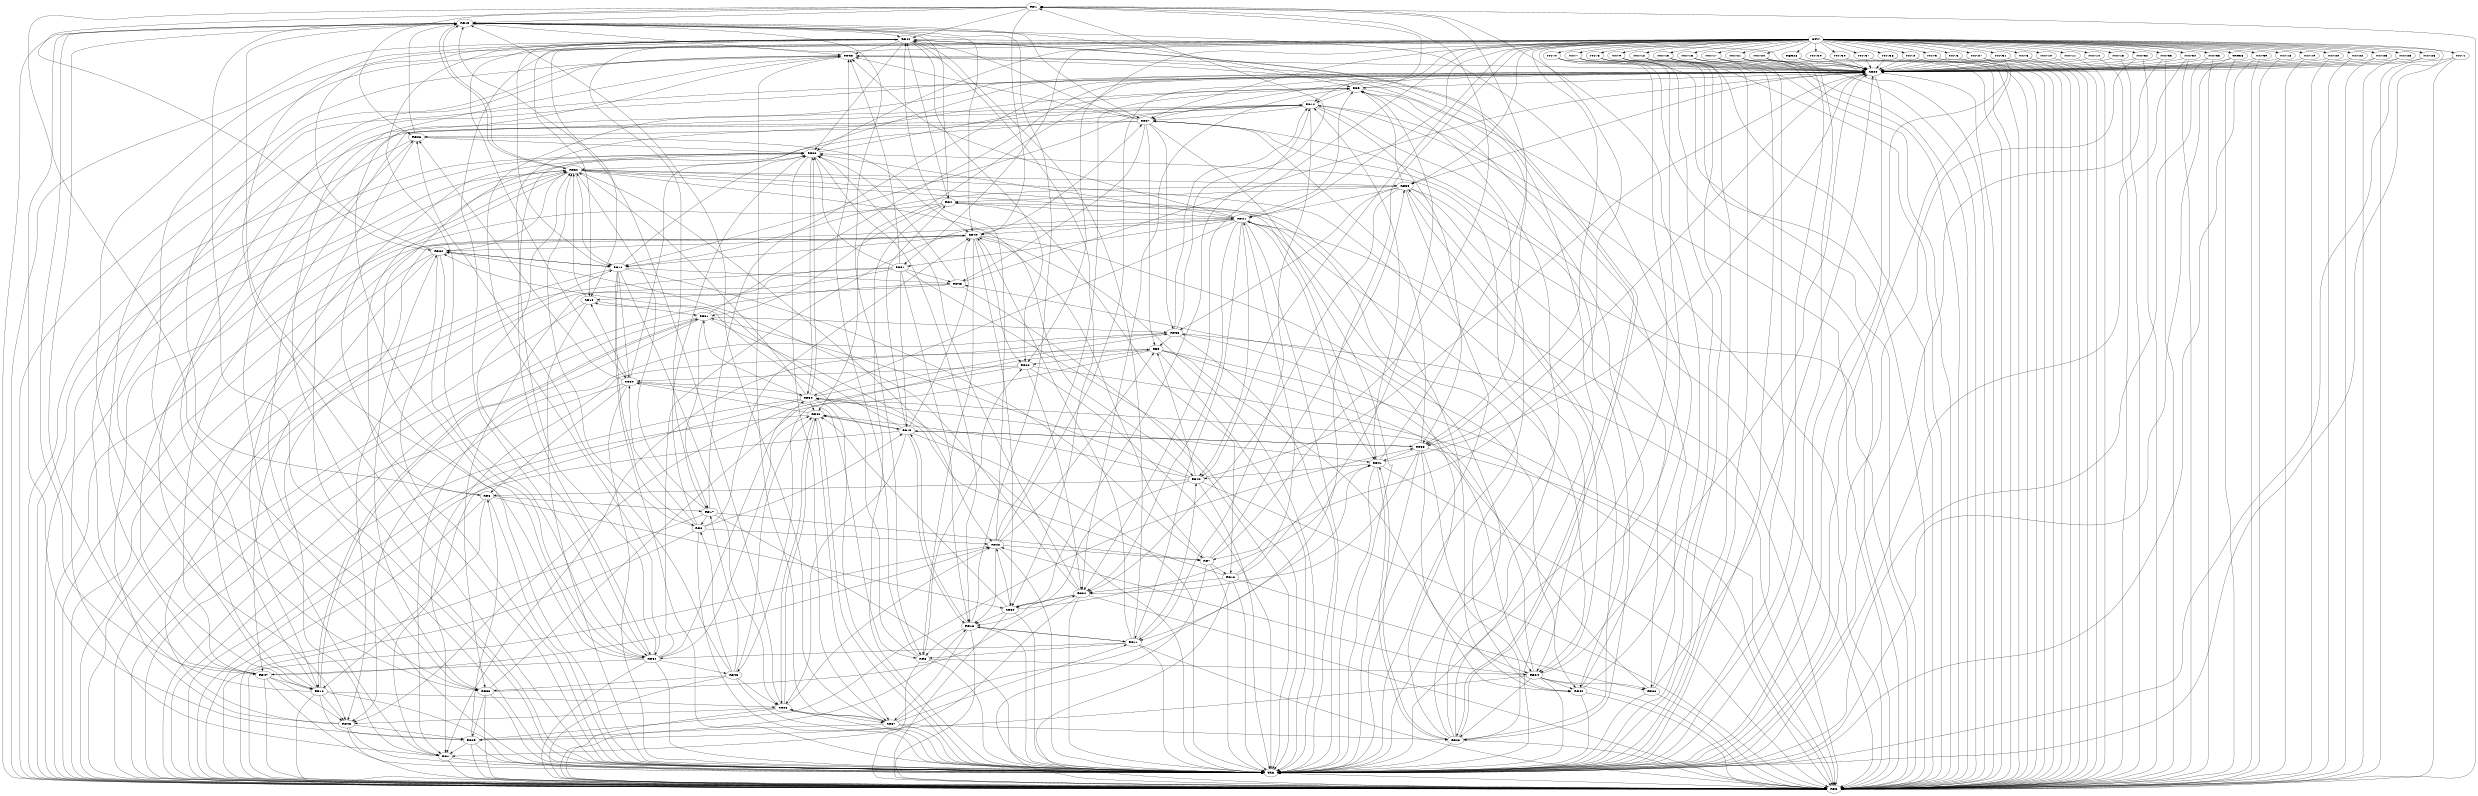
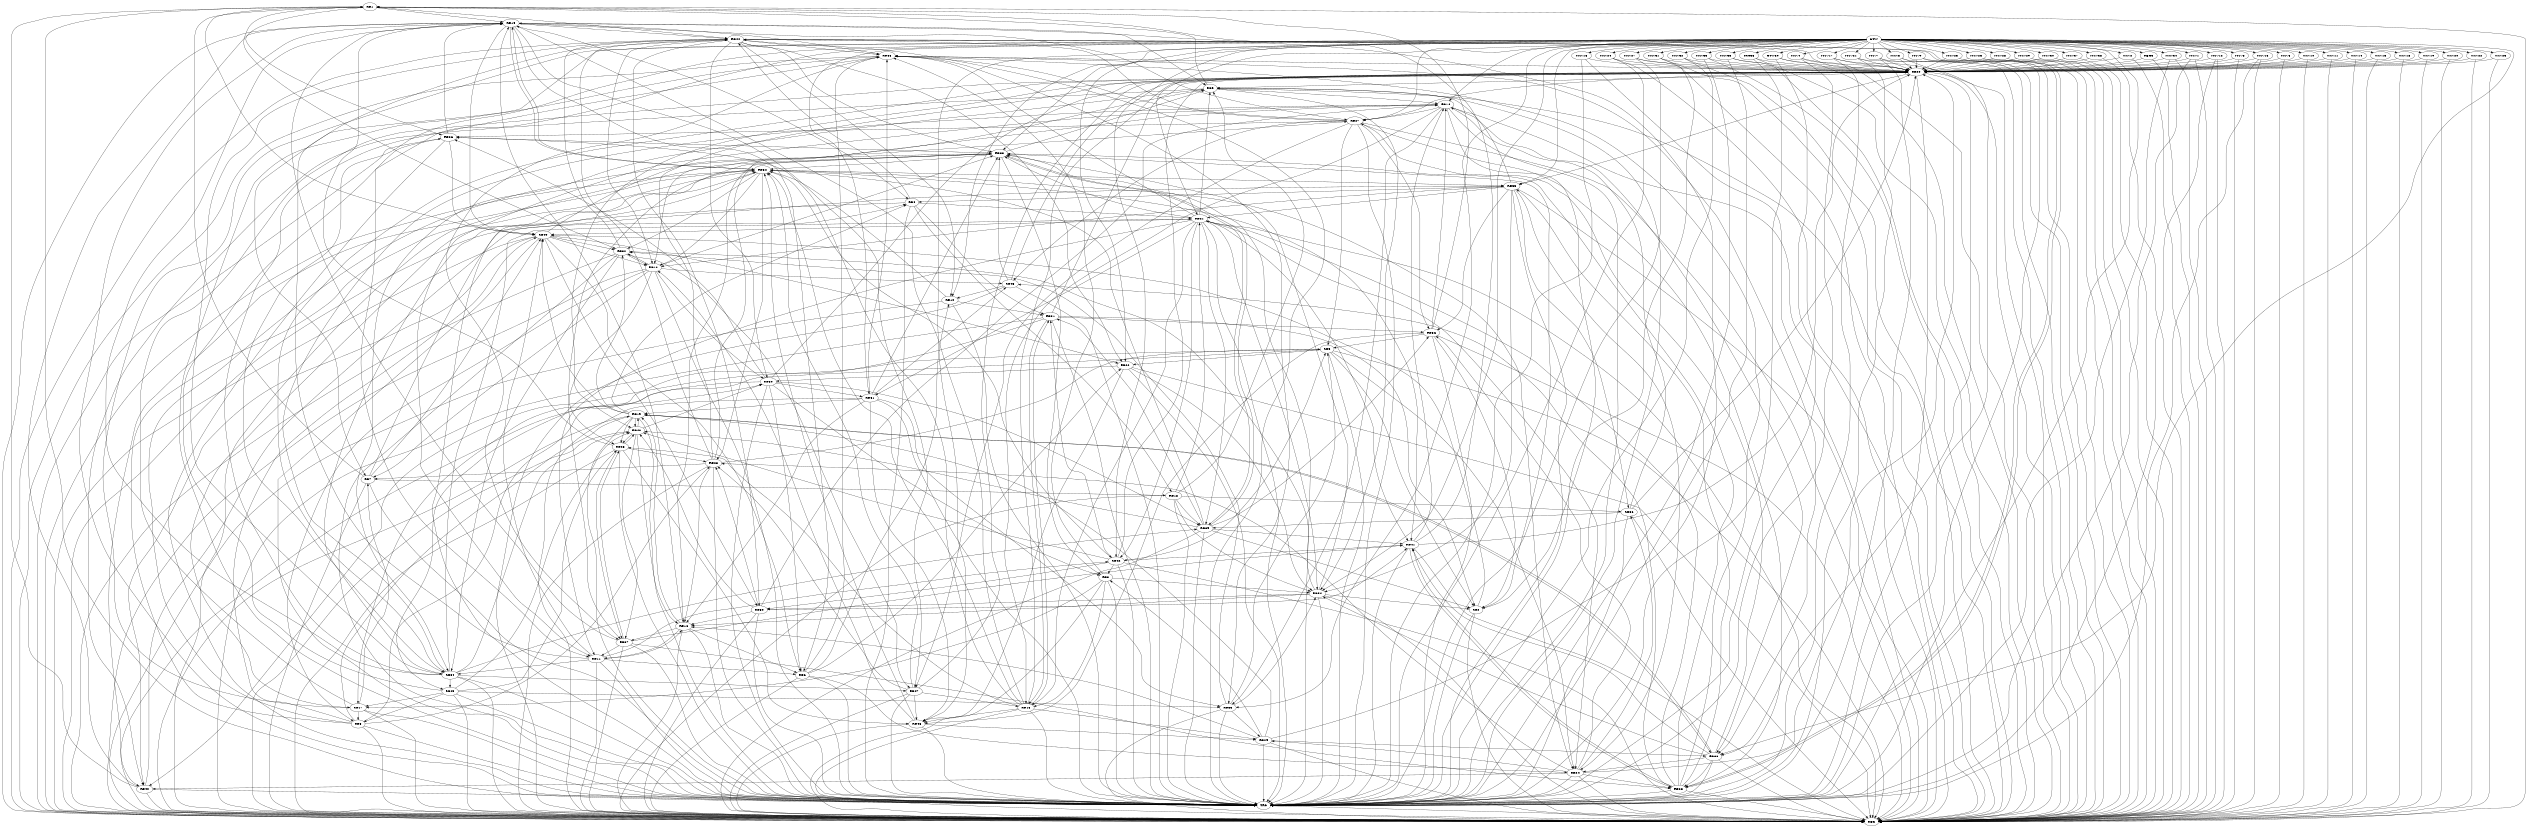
node "REG28": label "REG28" -> "MSV28"
node "MSV3": label "MSV3" -> "REG3"
node "MSV39": label "MSV39" -> "GTW39"
edge "RD50" -> "RD10": now "RD50" -> "RD51"
edge "RD3" -> "RD30": now "RD3" -> "RD54"
edge "RD29" -> "RD2": now "RD29" -> "RD19"
